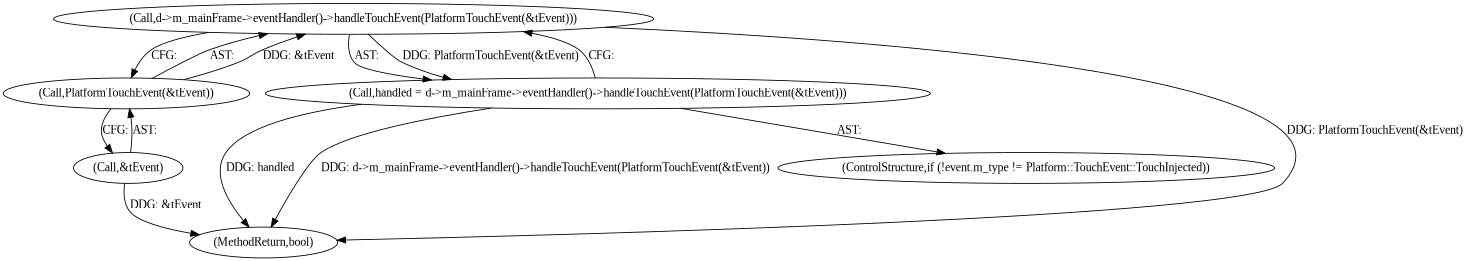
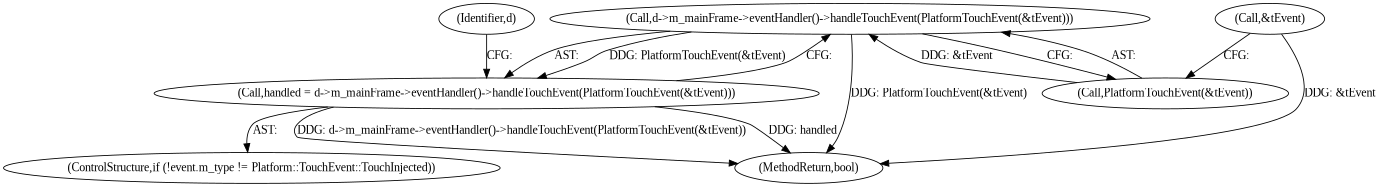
node "(Identifier,d)": added
edge "(Call,PlatformTouchEvent(&tEvent))" -> "(Call,&tEvent)": removed, label "CFG:"
edge "(Call,&tEvent)" -> "(Call,PlatformTouchEvent(&tEvent))": label "AST: " -> "CFG: "
